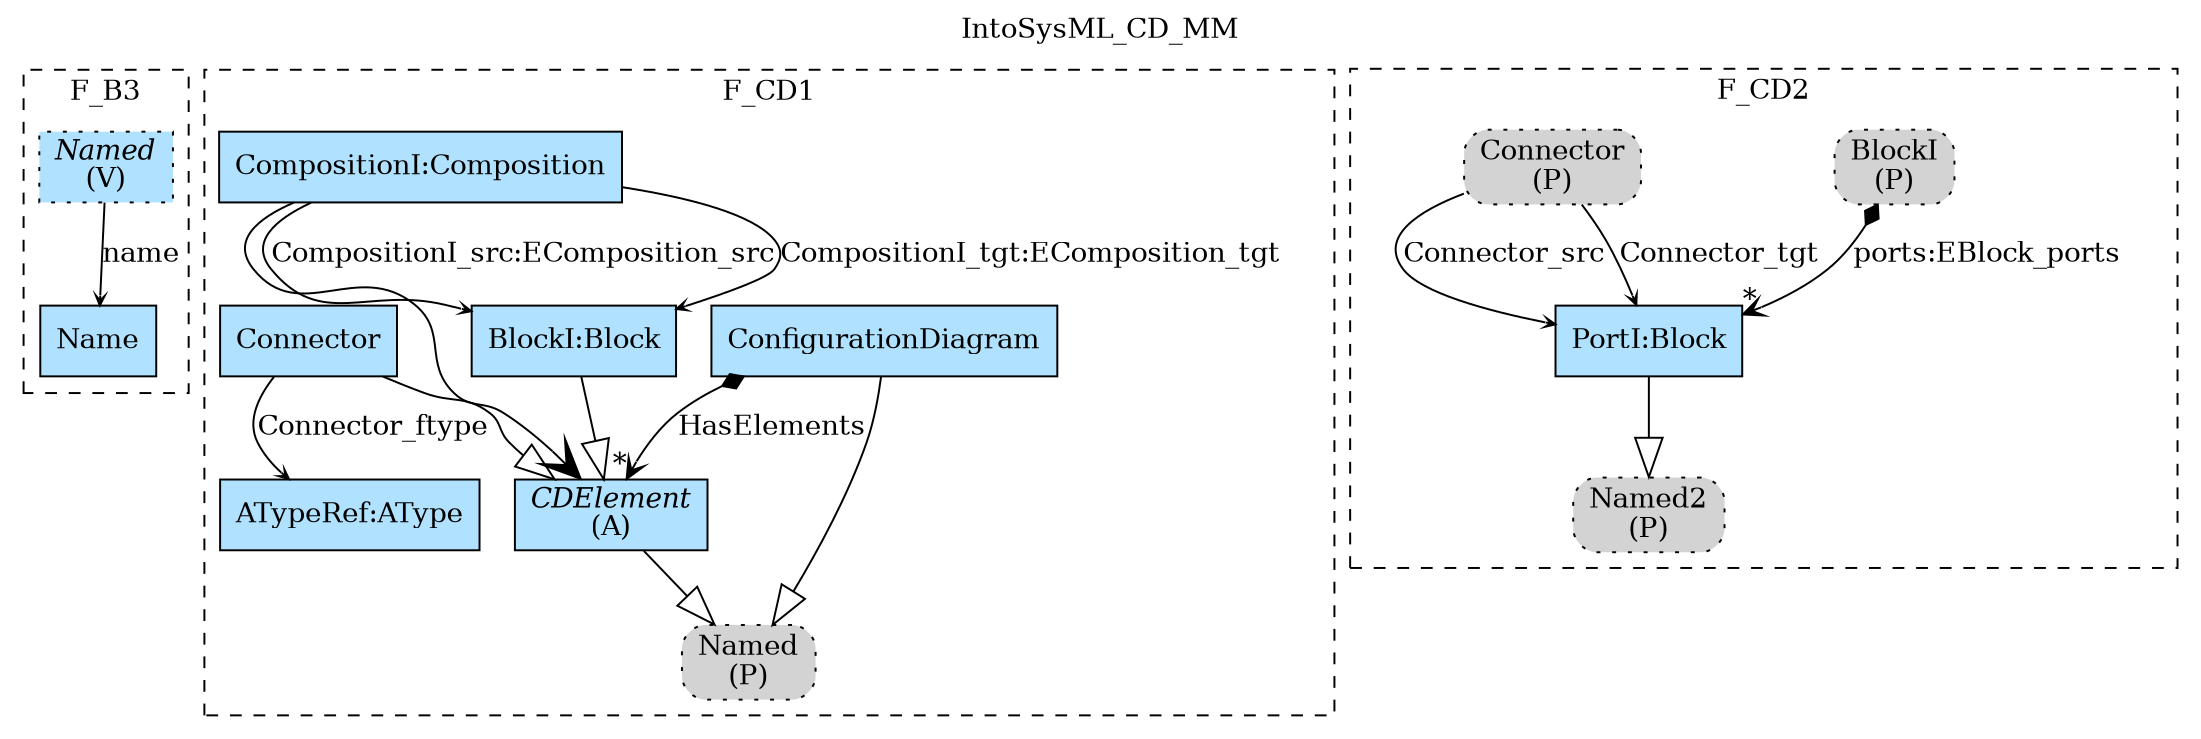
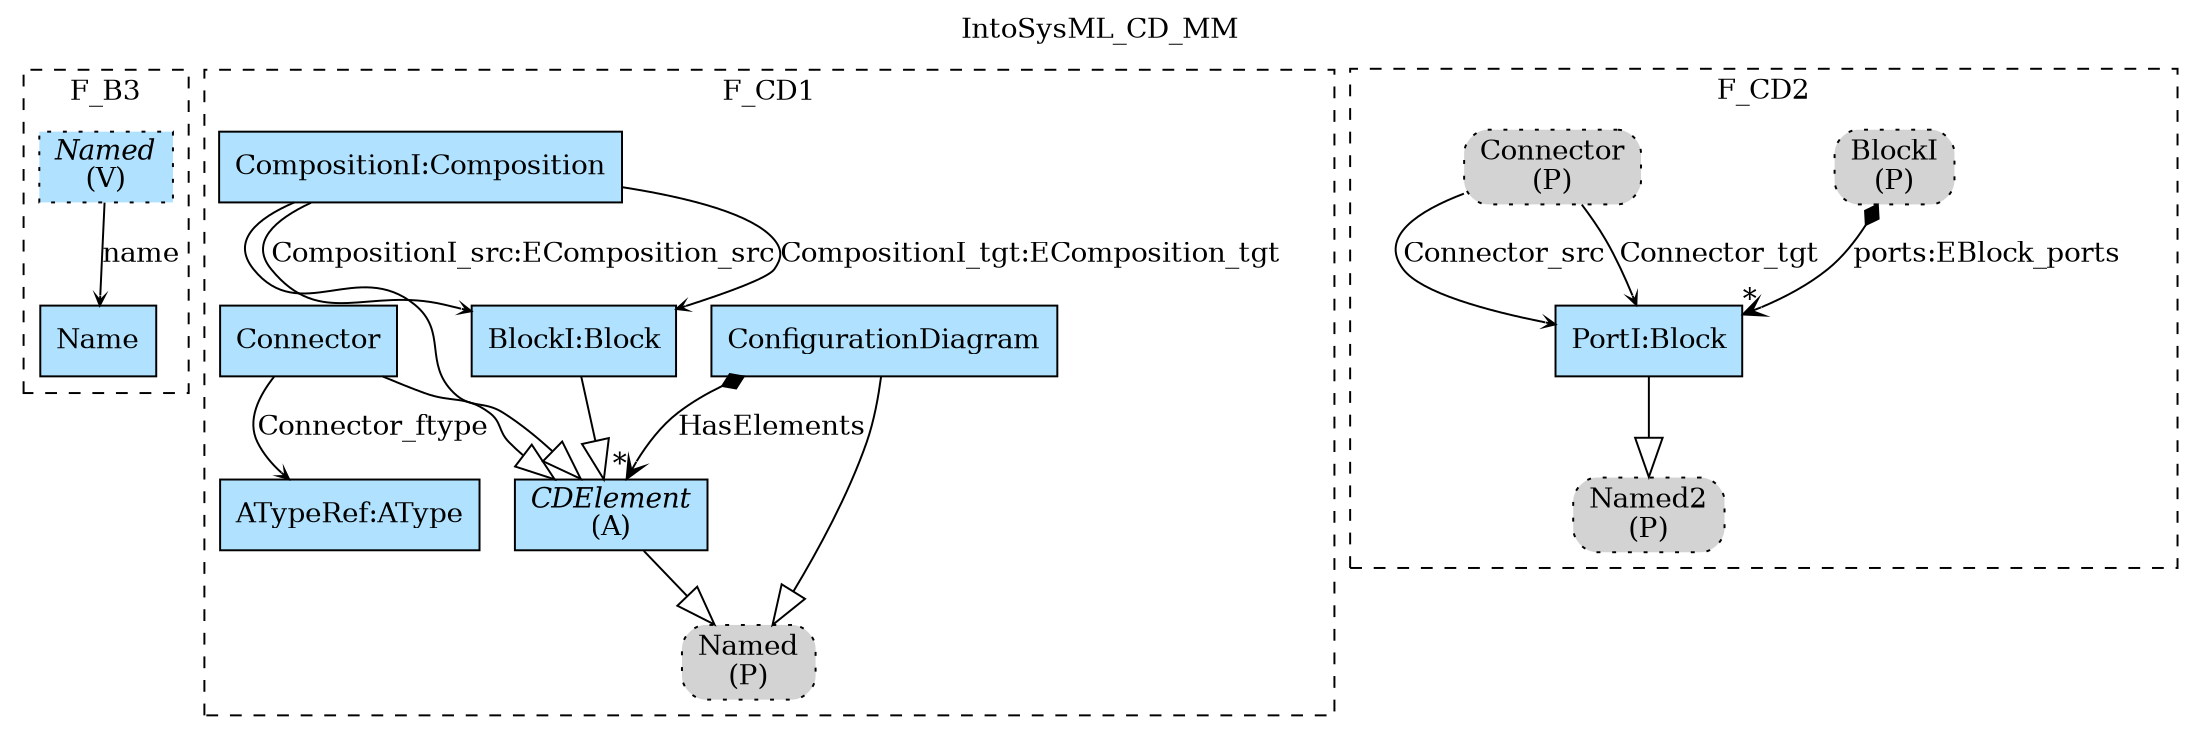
edge "CompositionI:Composition" -> "CDElement": arrowhead vee -> onormal
